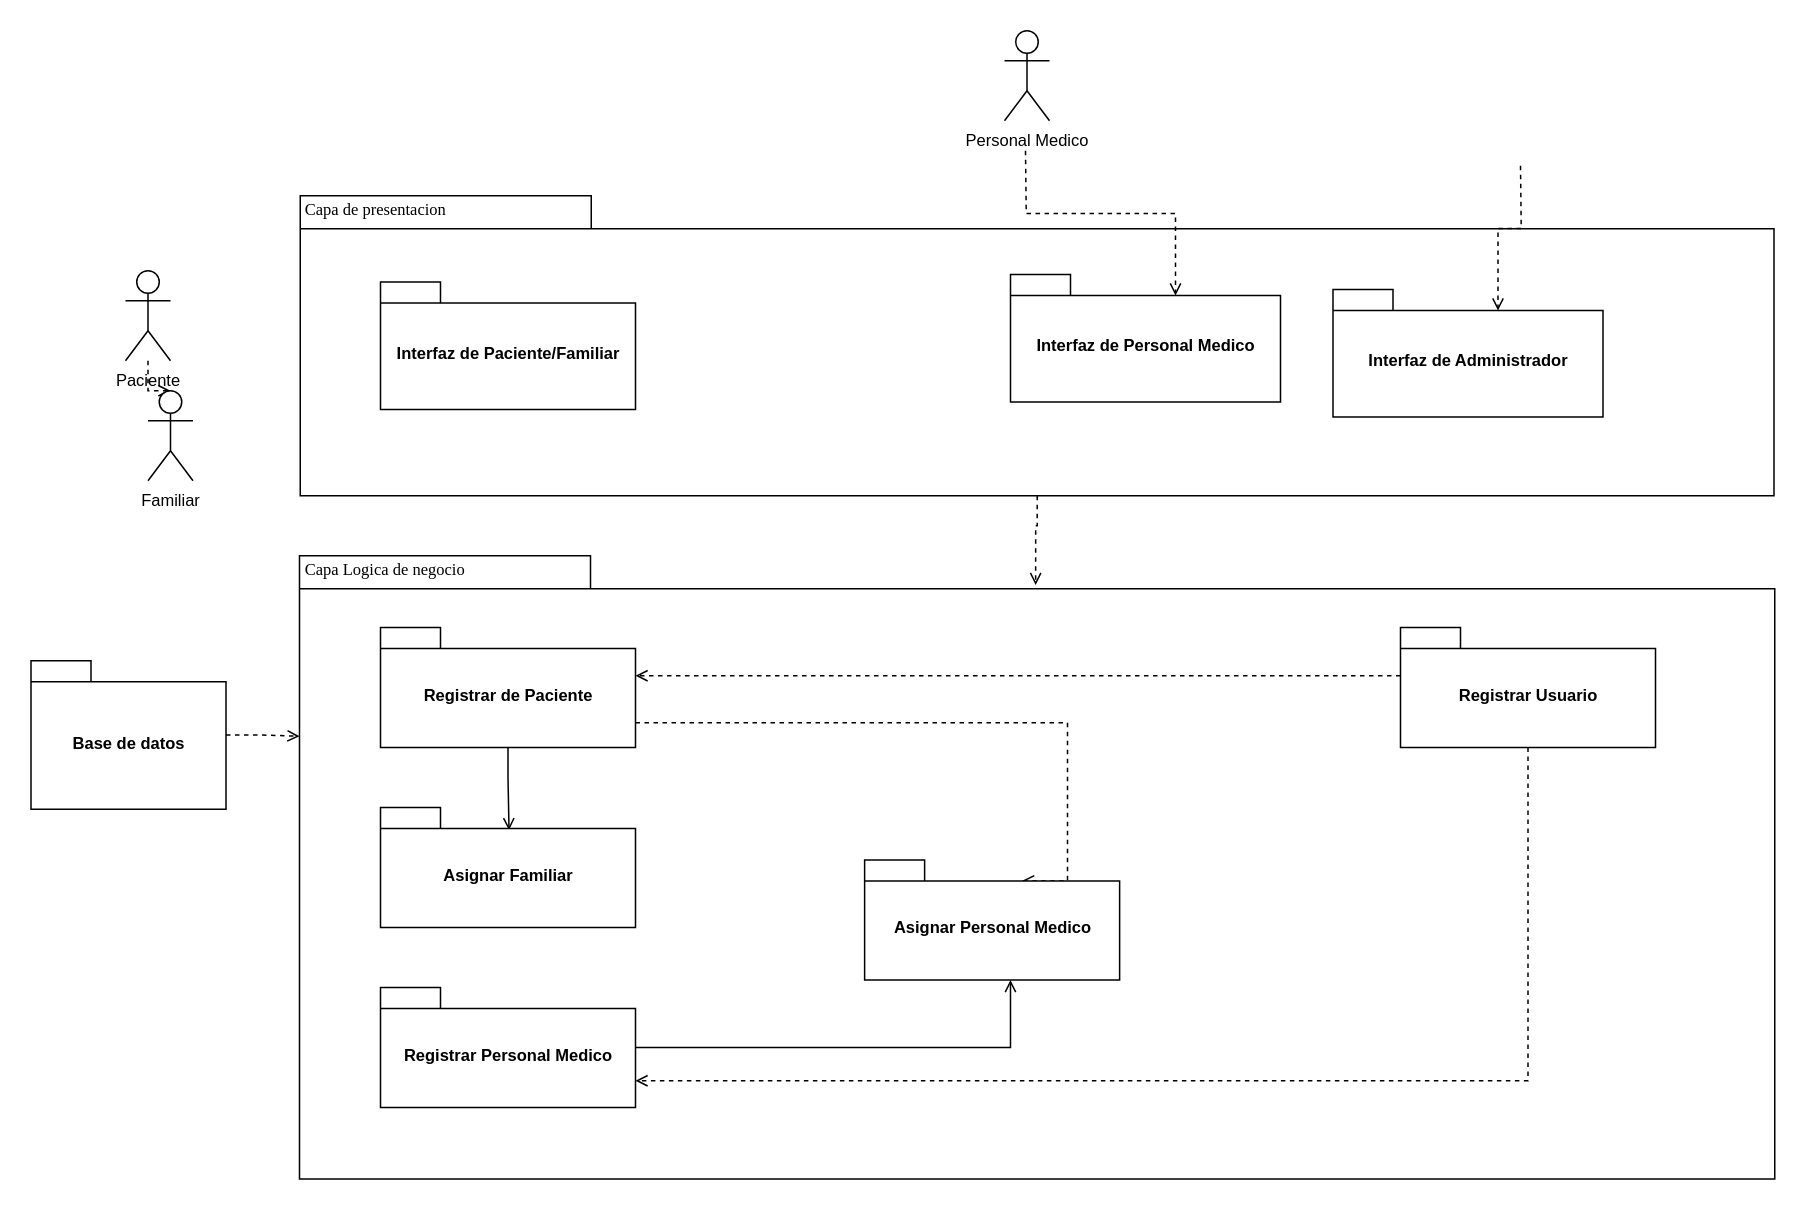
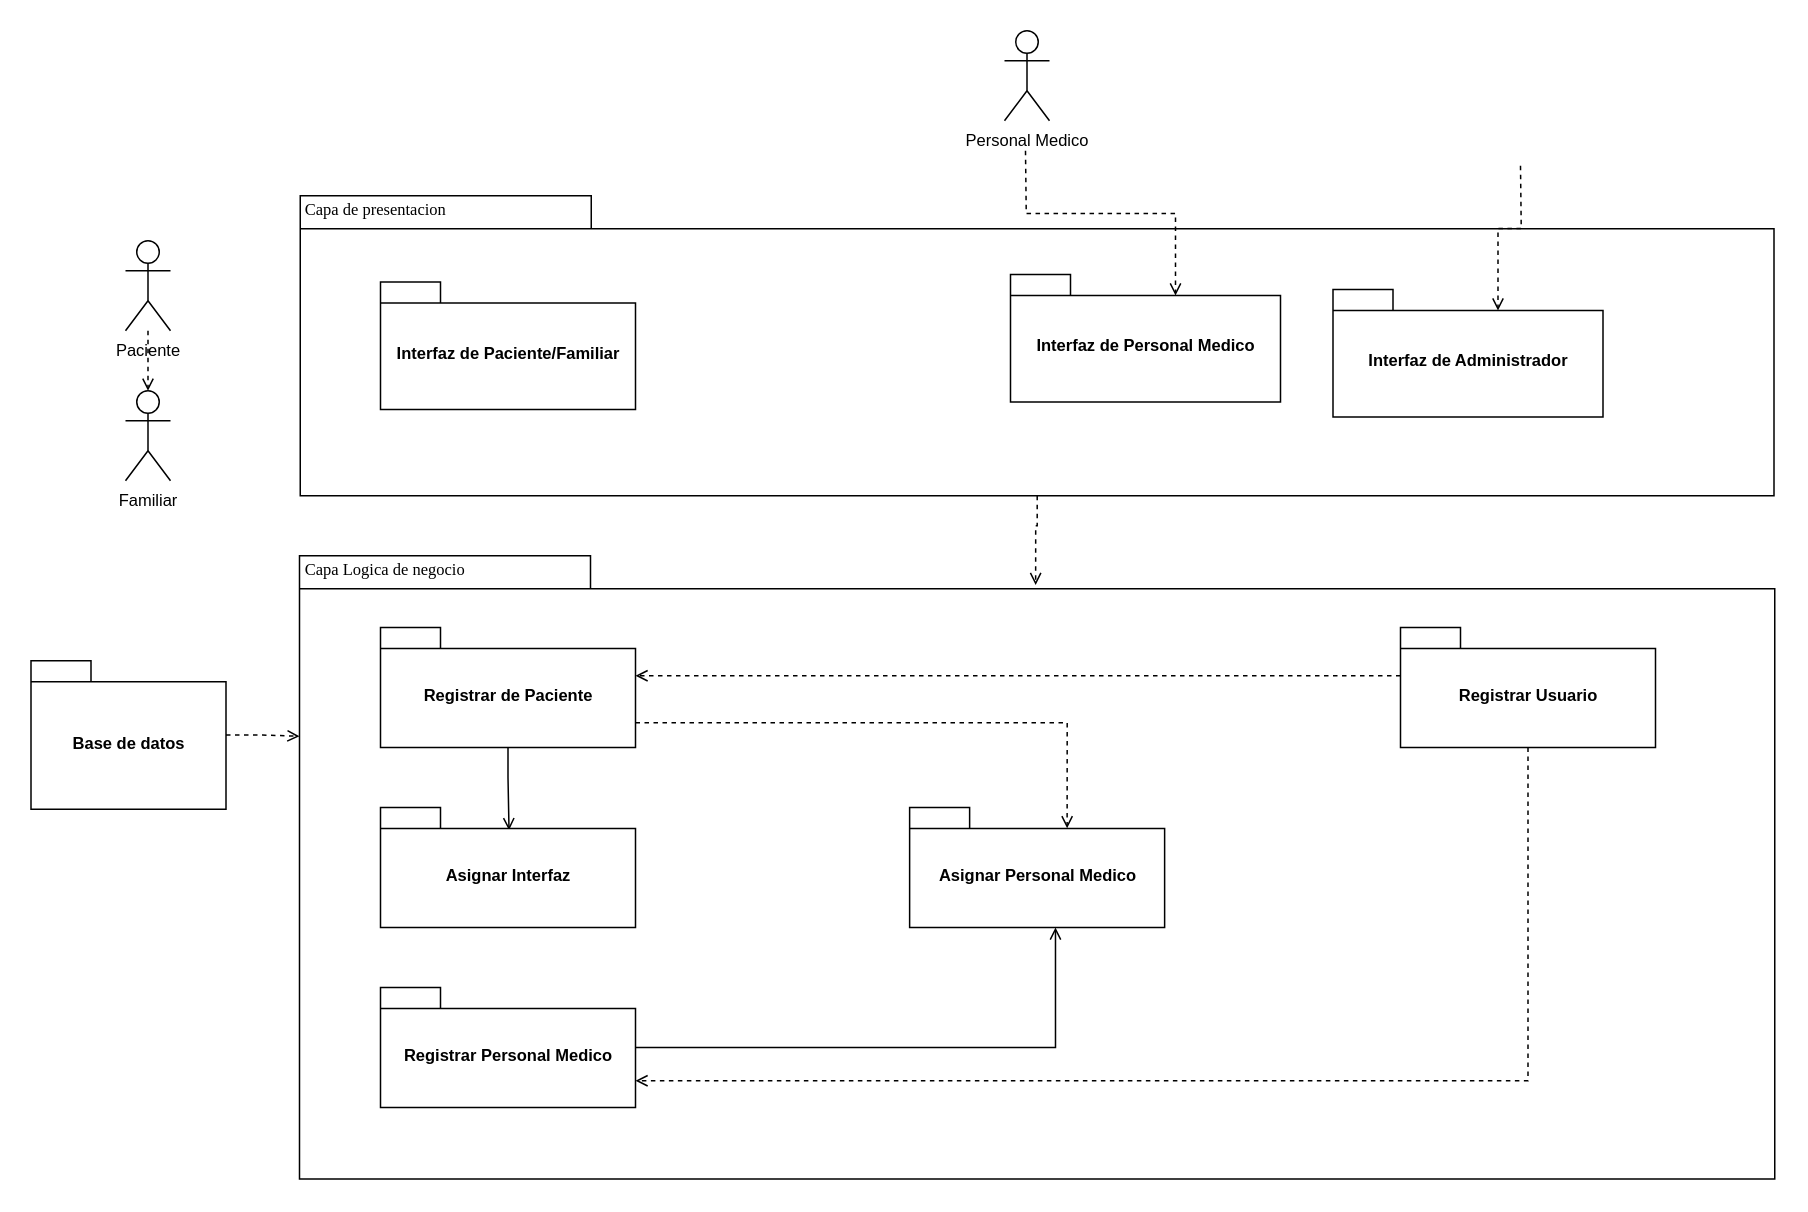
node "Paciente": moved (148, 316) -> (148, 286)
node "Familiar": moved (170, 436) -> (148, 436)
node "Asignar Familiar": label "Asignar Familiar" -> "Asignar Interfaz"
node "Asignar Personal Medico": moved (992, 920) -> (1037, 867)
